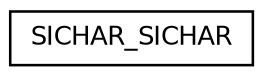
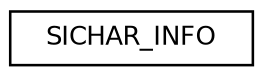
node "SICHAR_SICHAR": label "SICHAR_SICHAR" -> "SICHAR_INFO"
